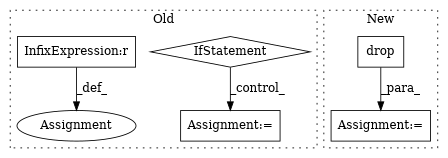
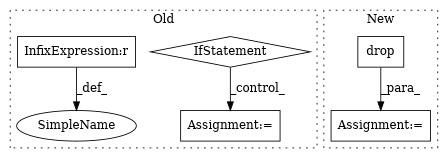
node "Assignment": label "Assignment" -> "SimpleName"
